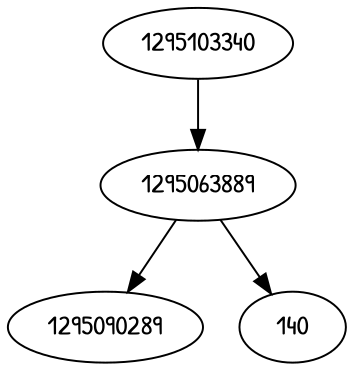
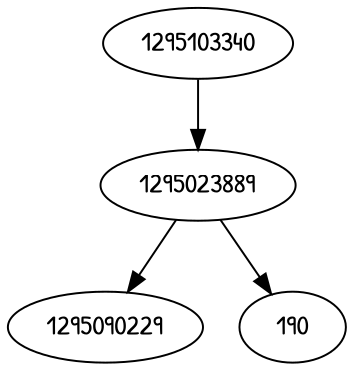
node "1295063889": label "1295063889" -> "1295023889"
node "1295090289": label "1295090289" -> "1295090229"
node "140": label "140" -> "190"
